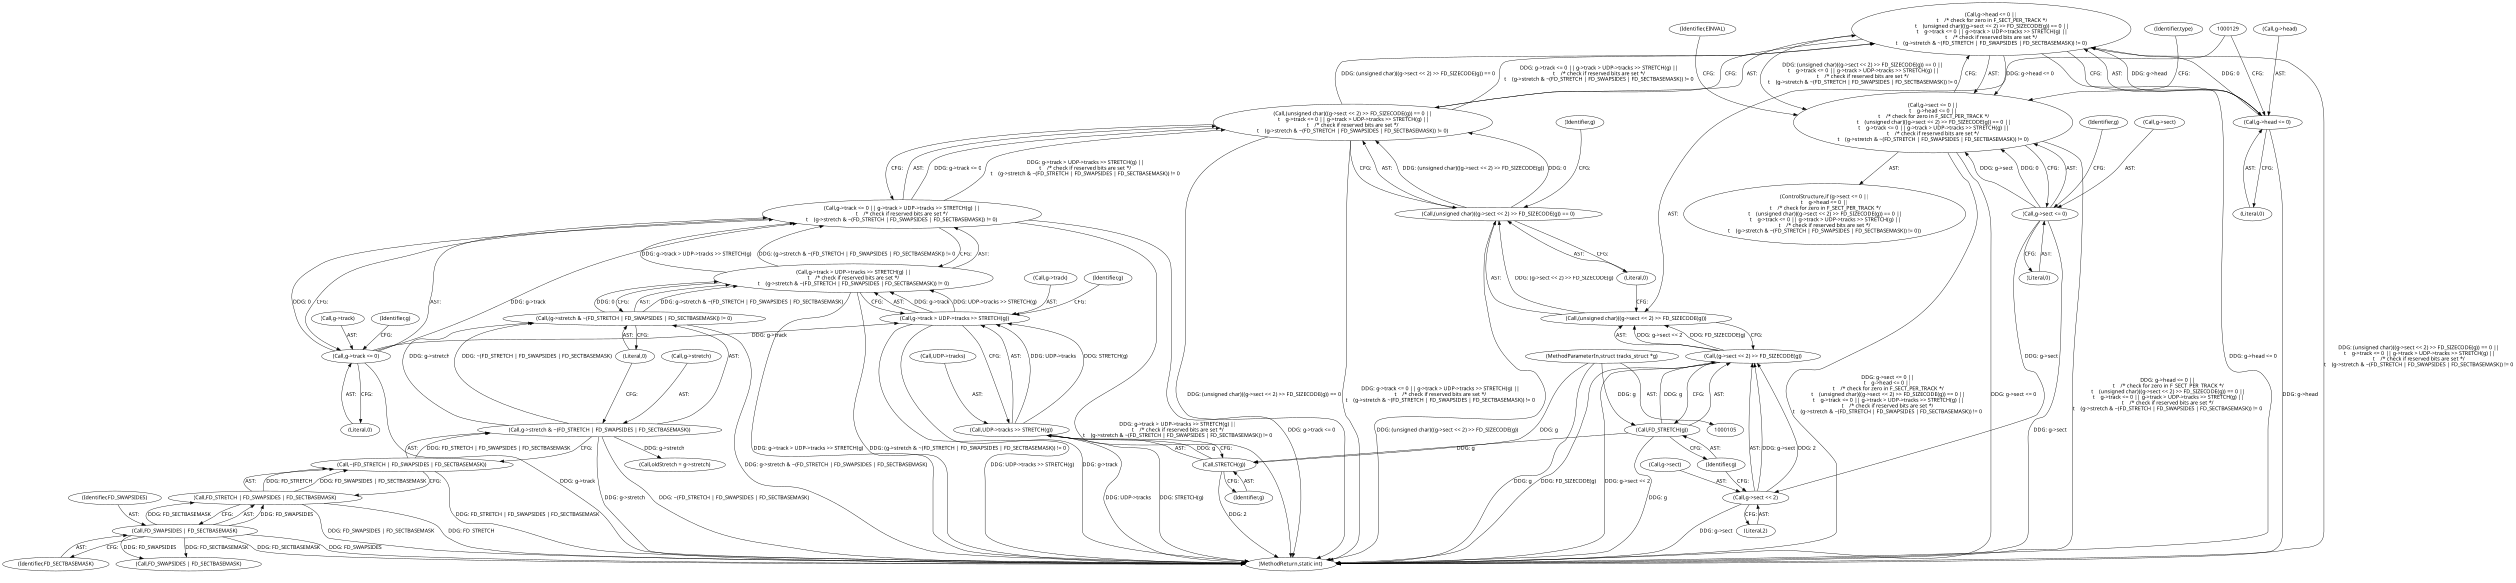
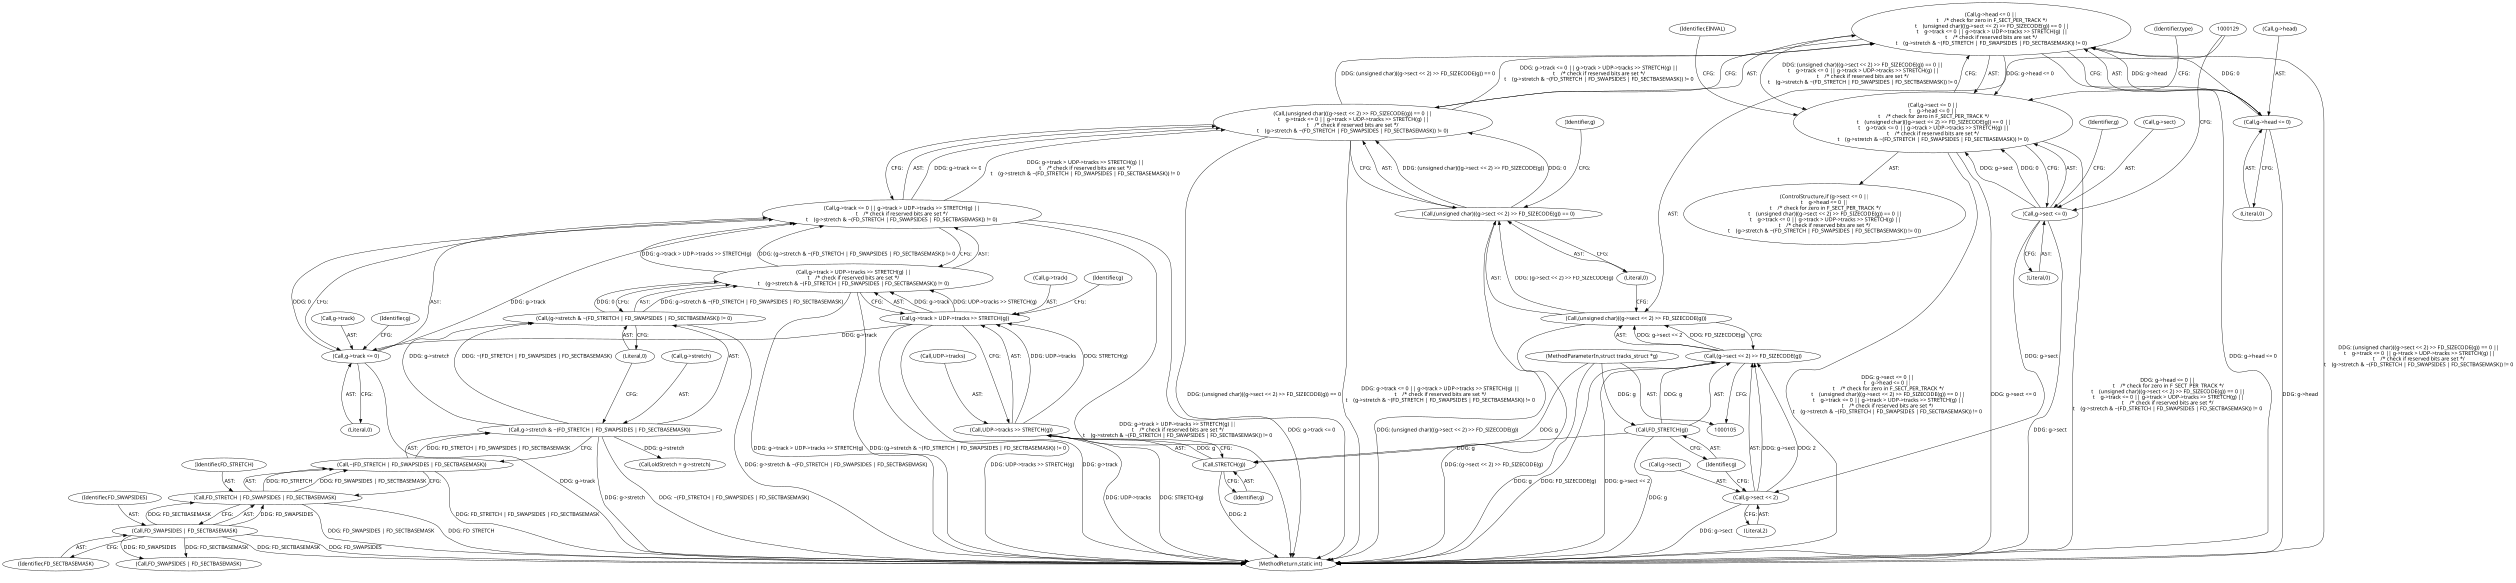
edge "1000129" -> "(Call,g->head <= 0)": now "1000129" -> "(Call,g->sect <= 0)"
edge "(Call,g->track <= 0)" -> "(Call,g->track > UDP->tracks >> STRETCH(g))": reversed
edge "(Call,(g->sect << 2) >> FD_SIZECODE(g))" -> "(Call,FD_STRETCH(g))": now "(Call,(g->sect << 2) >> FD_SIZECODE(g))" -> "1000105"
edge "(Call,(unsigned char)((g->sect << 2) >> FD_SIZECODE(g)))" -> "(MethodReturn,static int)": added, label "DDG: (g->sect << 2) >> FD_SIZECODE(g)"
node "(Identifier,FD_STRETCH)": added
